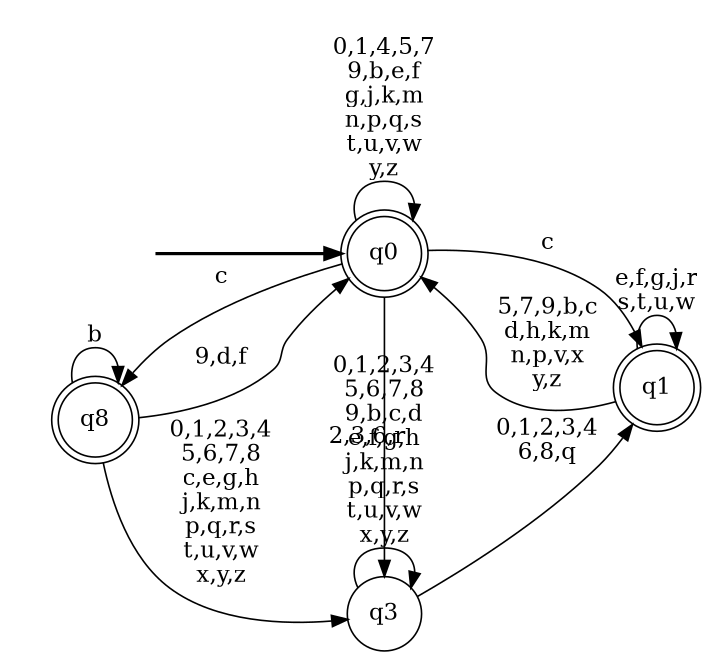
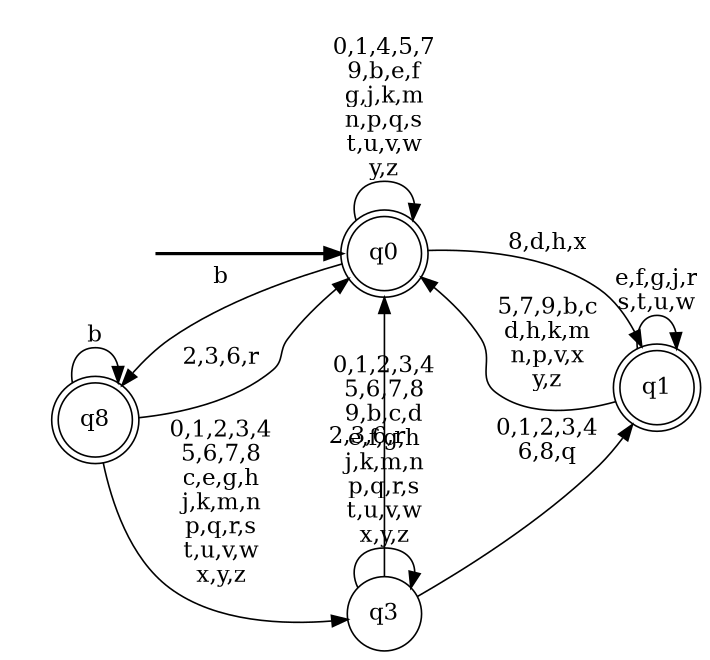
edge "q0" -> "q1": label "c" -> "8,d,h,x"
edge "q0" -> "q8": label "c" -> "b"
edge "q8" -> "q0": label "9,d,f" -> "2,3,6,r"
edge "q0" -> "q3": reversed
